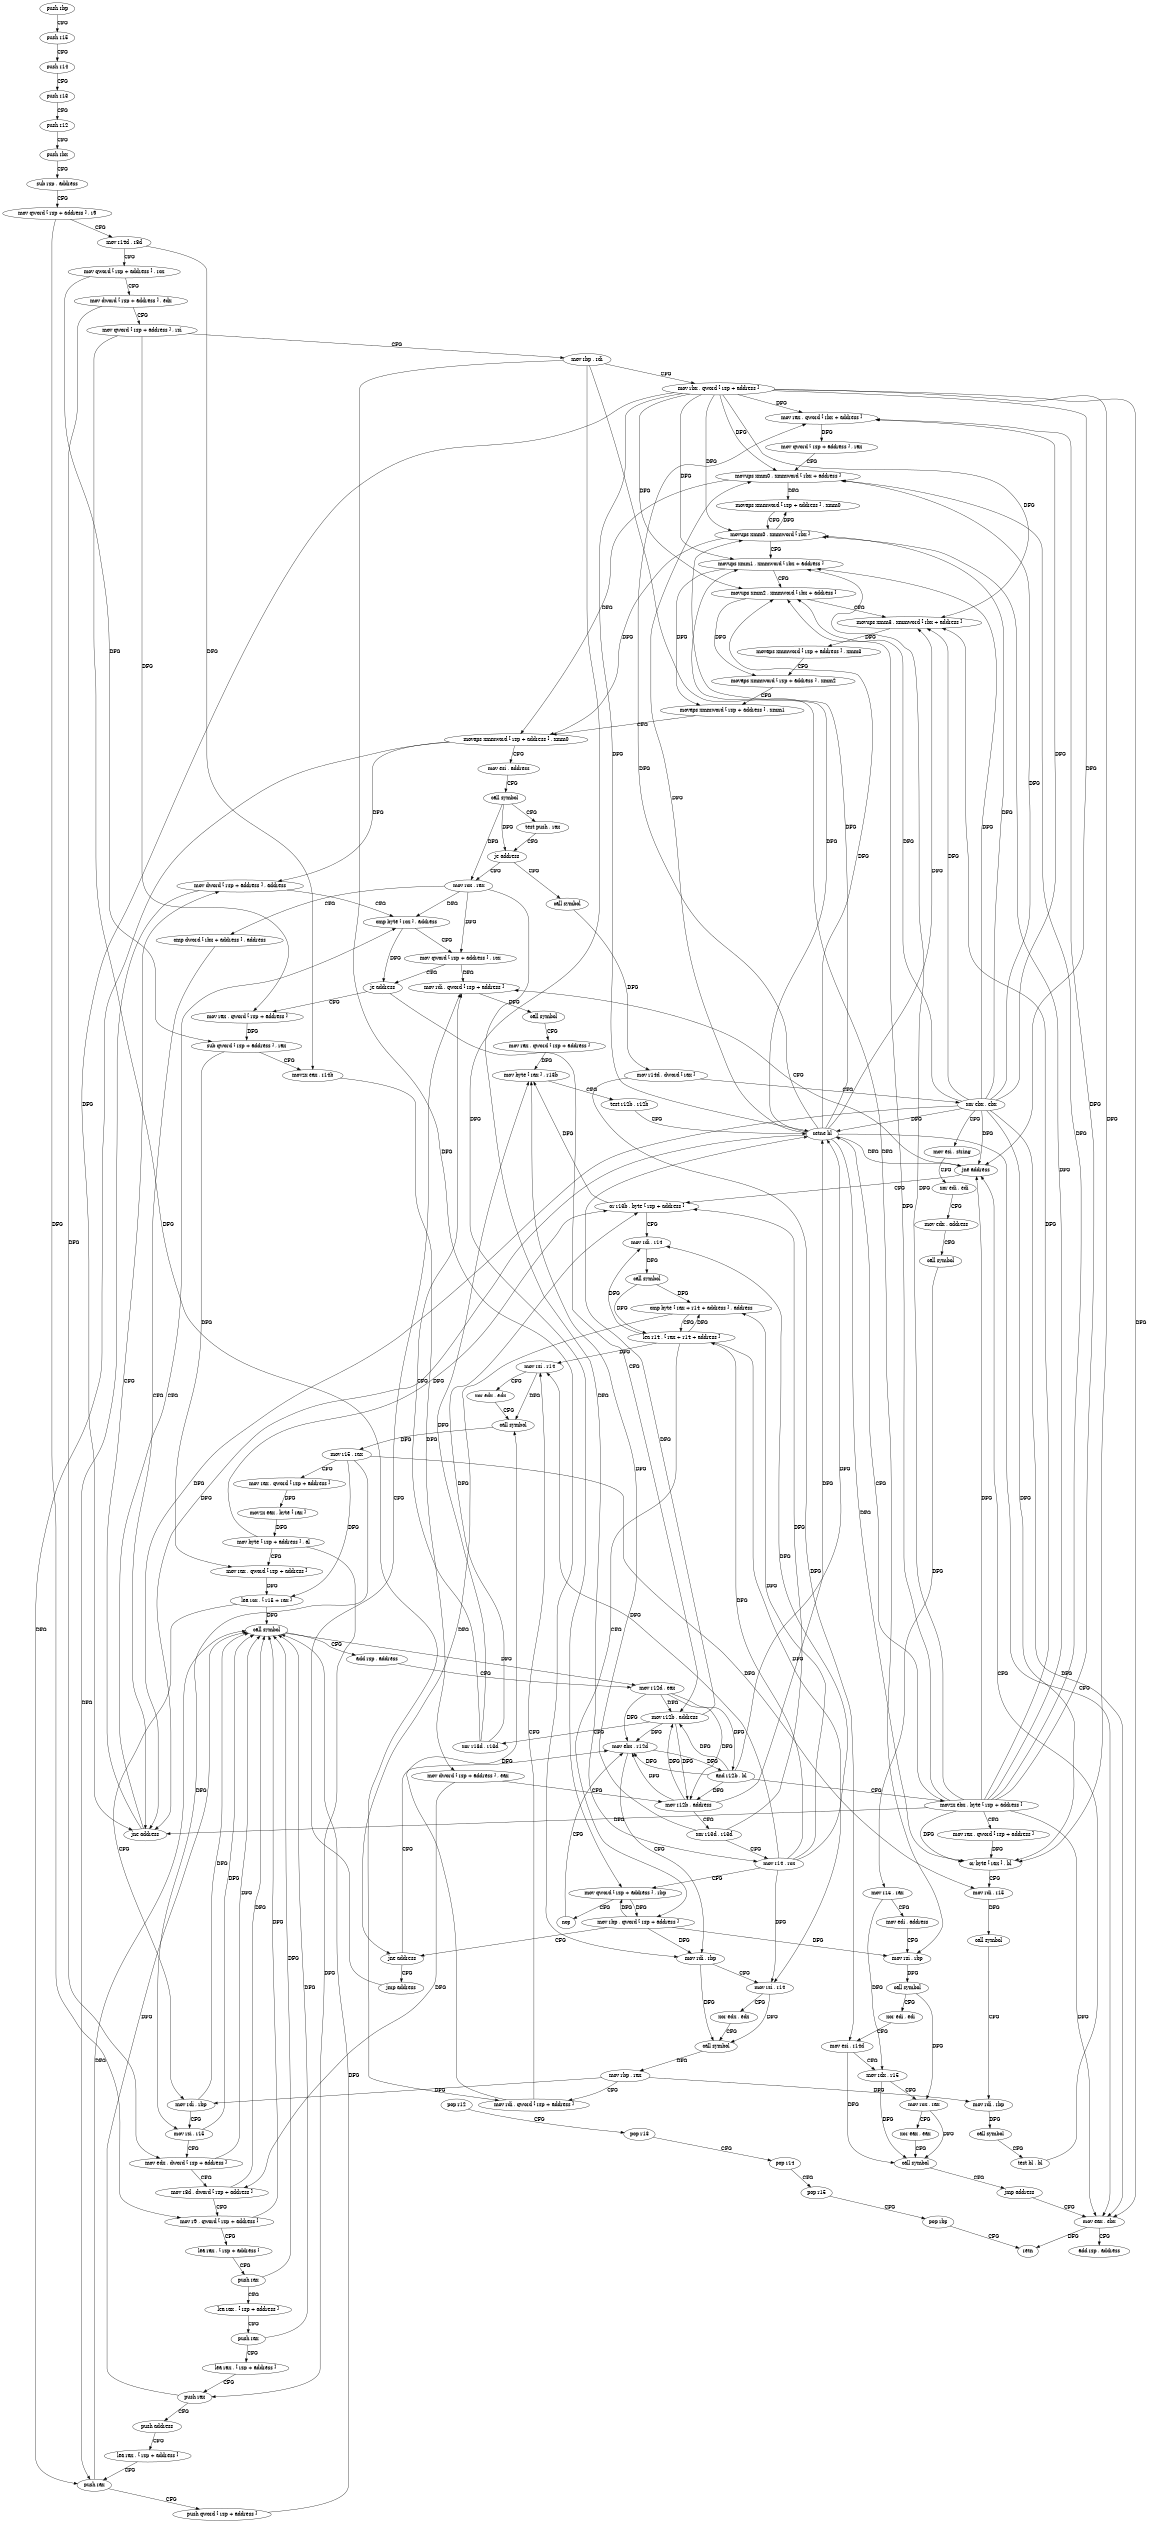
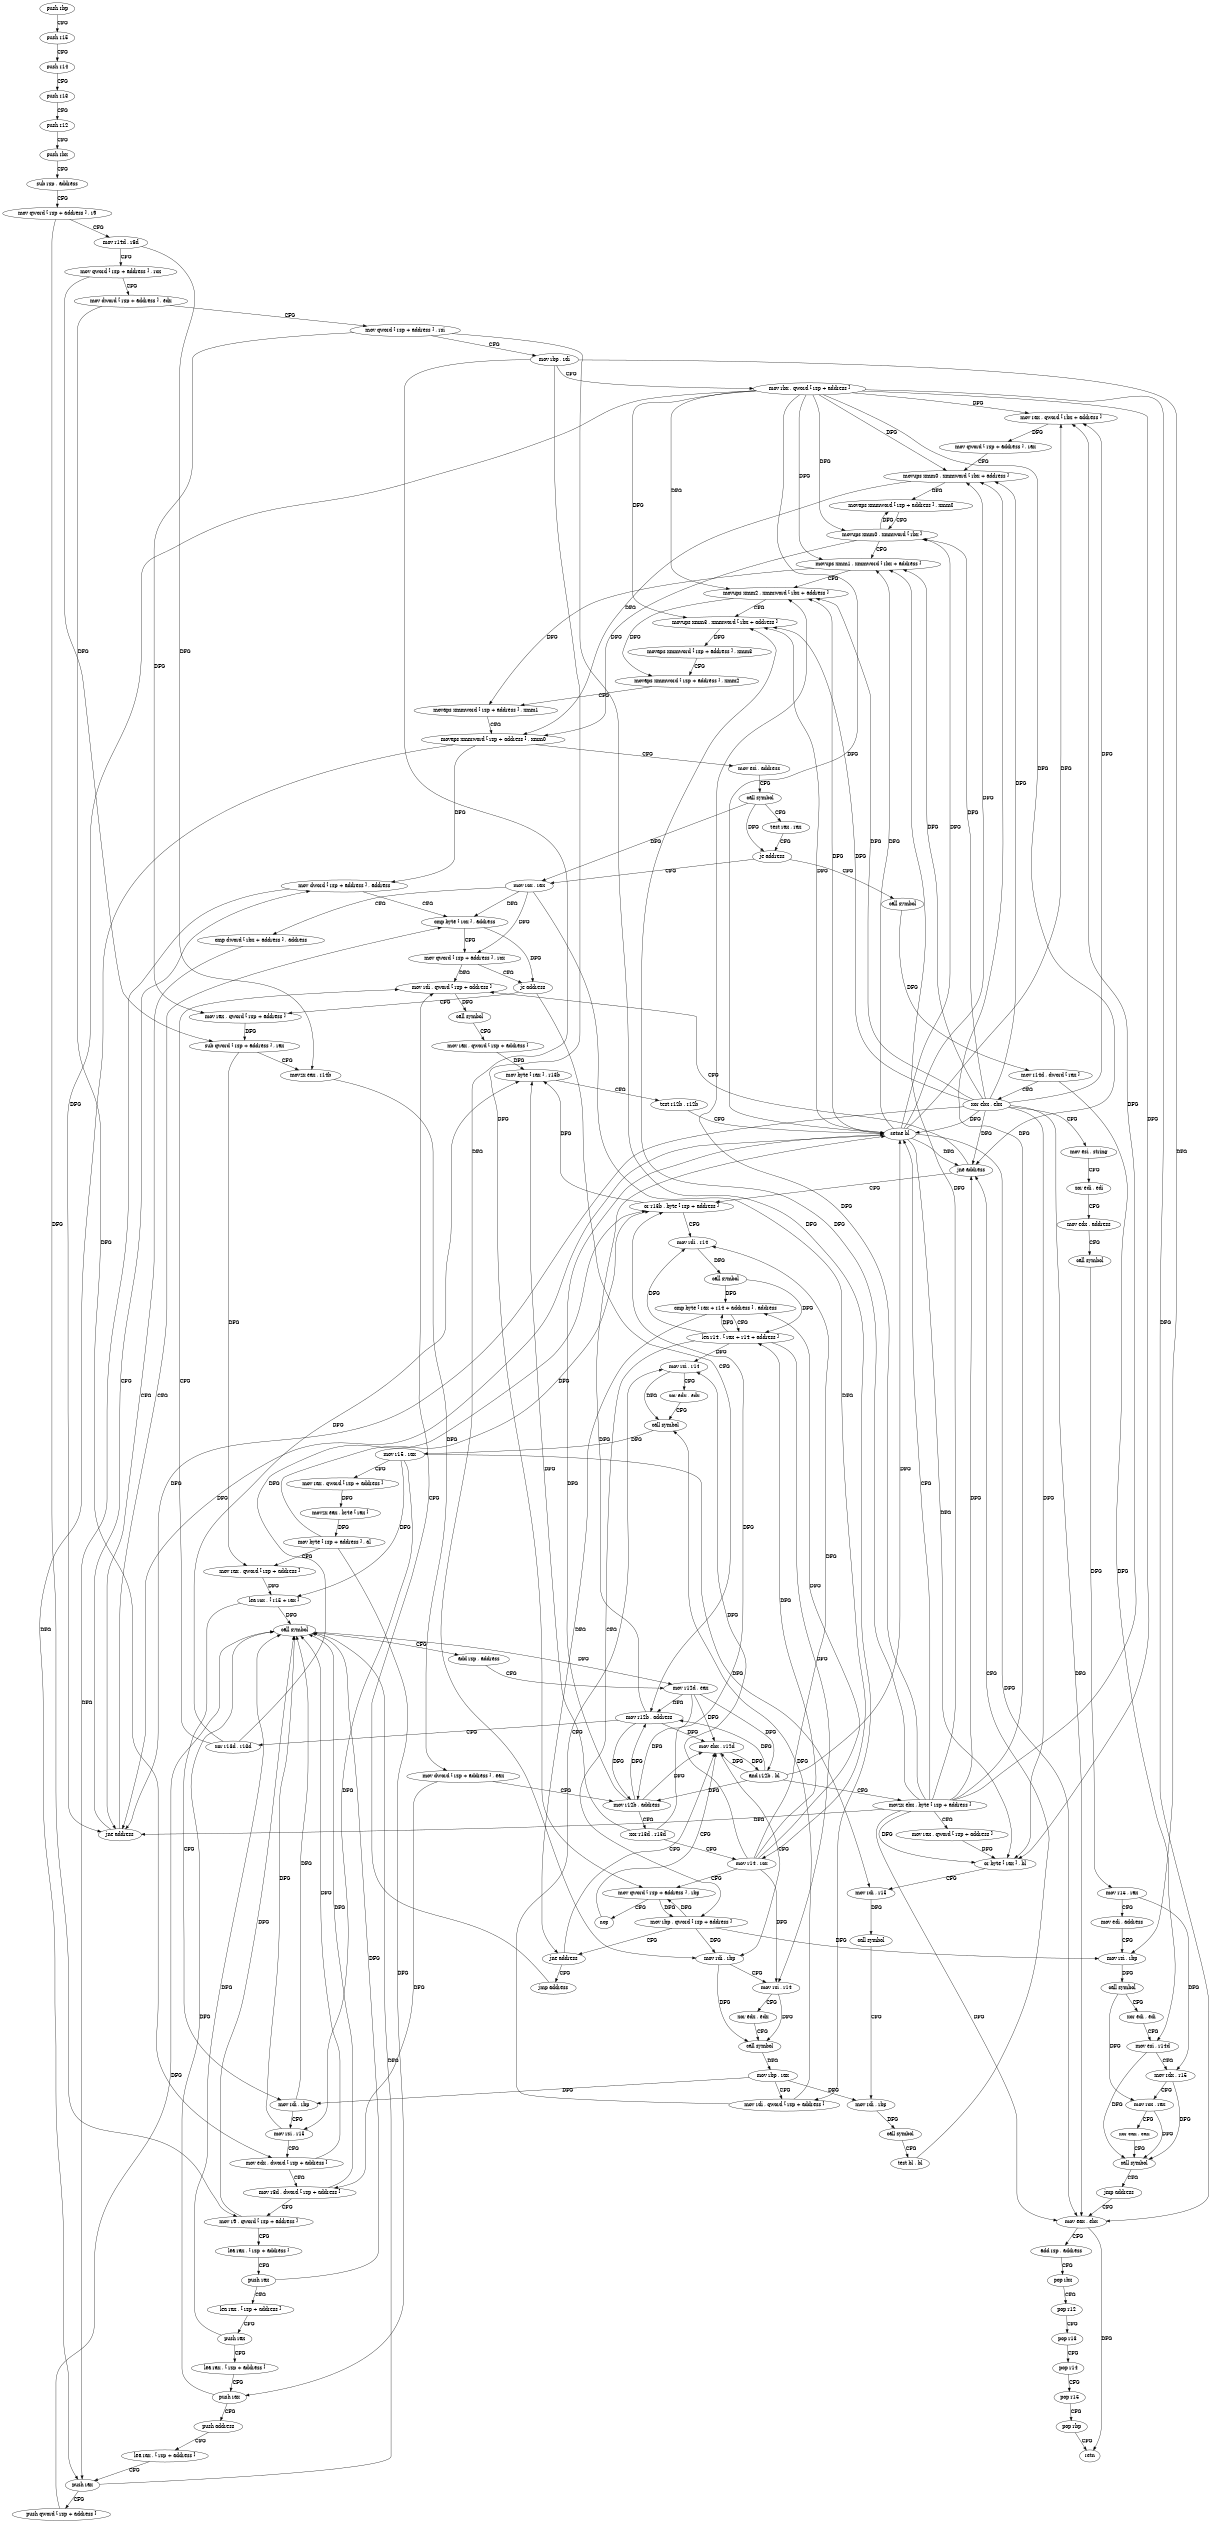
node "test push , rax": label "test push , rax" -> "test rax , rax"
edge "movzx ebx , byte [ rsp + address ]" -> "movups xmm0 , xmmword [ rbx ]": removed, label "DFG"
edge "setne bl" -> "mov eax , ebx": label "CFG" -> "DFG"
node "pop rbx": added
